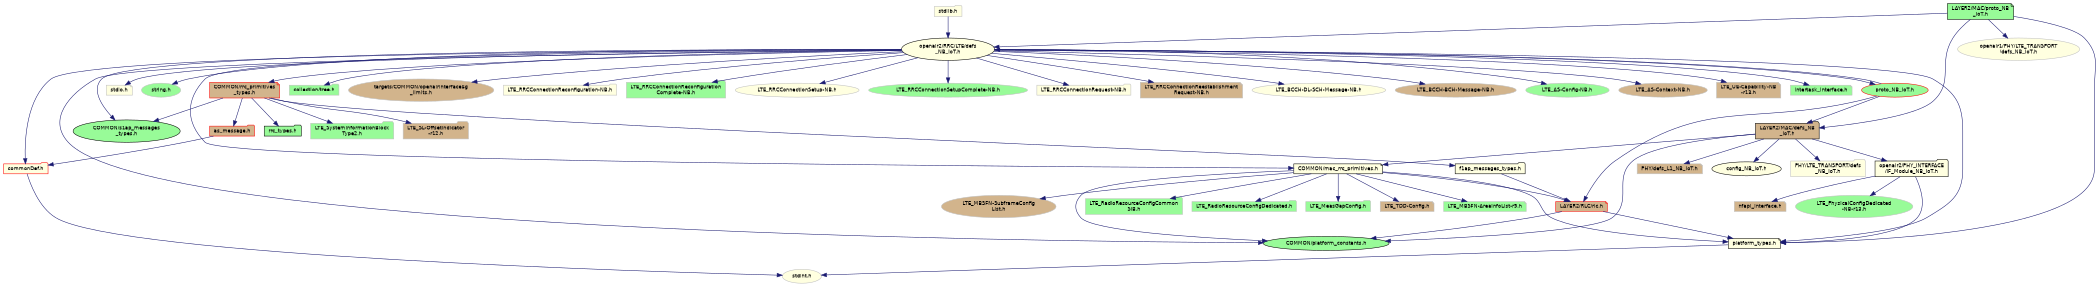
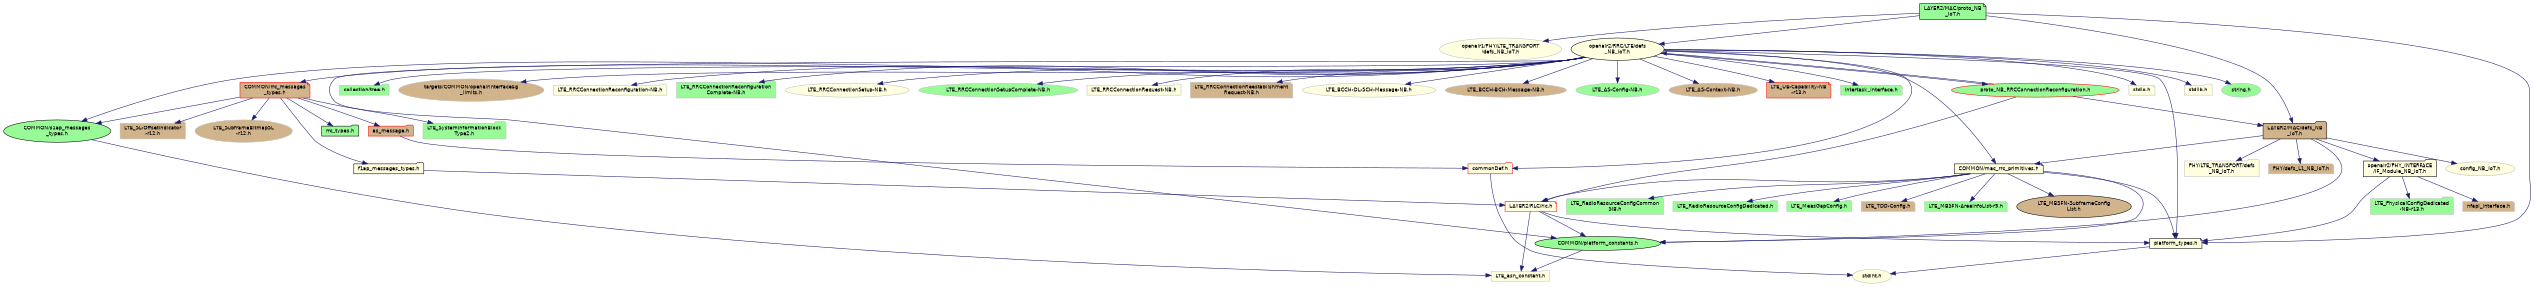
edge "stdlib.h" -> "openair2/RRC/LTE/defs _NB_IoT.h": reversed
node "COMMON/rrc_primitives _types.h": label "COMMON/rrc_primitives _types.h" -> "COMMON/rrc_messages _types.h"
node "LTE_UE-Capability-NB -r13.h": color grey75 -> red
node "proto_NB_IoT.h": label "proto_NB_IoT.h" -> "proto_NB_RRCConnectionReconfiguration.h"
node "LTE_SubframeBitmapSL -r12.h": added
node "config_NB_IoT.h": color black -> grey75
node "LTE_MBSFN-SubframeConfig List.h": color grey75 -> black
node "LAYER2/RLC/rlc.h": fillcolor tan -> lightyellow
node "LTE_PhysicalConfigDedicated -NB-r13.h": shape ellipse -> folder
node "LTE_asn_constant.h": added
